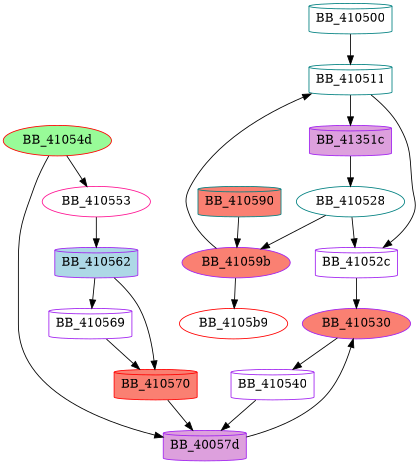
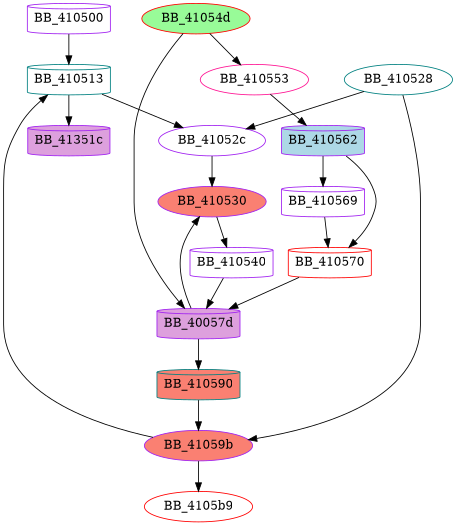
node "BB_410500": color teal -> purple
node "BB_410511": label "BB_410511" -> "BB_410513"
edge "BB_41351c" -> "BB_410528": removed
node "BB_41052c": shape cylinder -> ellipse
edge "BB_40057d" -> "BB_410590": added
node "BB_410570": fillcolor salmon -> white
